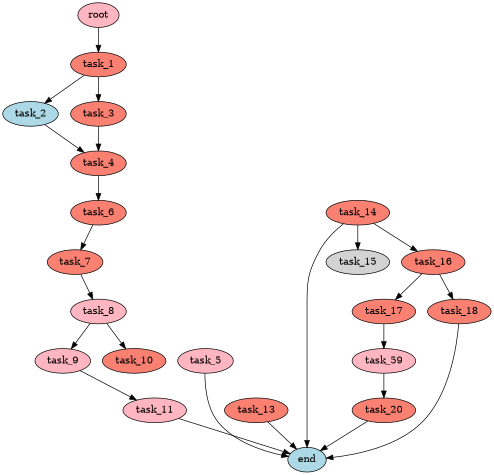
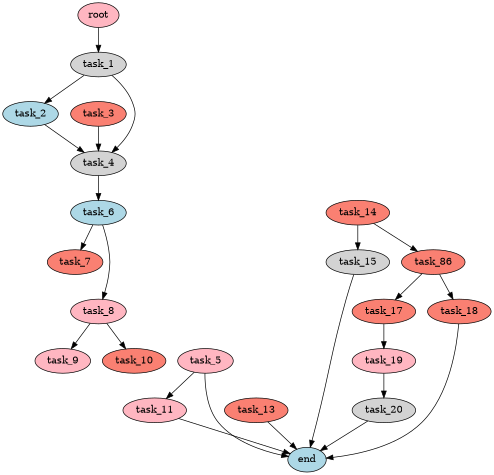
node "task_1": fillcolor salmon -> lightgrey
edge "task_1" -> "task_3": now "task_1" -> "task_4"
node "task_4": fillcolor salmon -> lightgrey
node "task_6": fillcolor salmon -> lightblue
node "task_16": label "task_16" -> "task_86"
edge "task_7" -> "task_8": now "task_6" -> "task_8"
edge "task_14" -> "end": now "task_15" -> "end"
node "task_59": label "task_59" -> "task_19"
edge "task_9" -> "task_11": now "task_5" -> "task_11"
node "task_20": fillcolor salmon -> lightgrey
